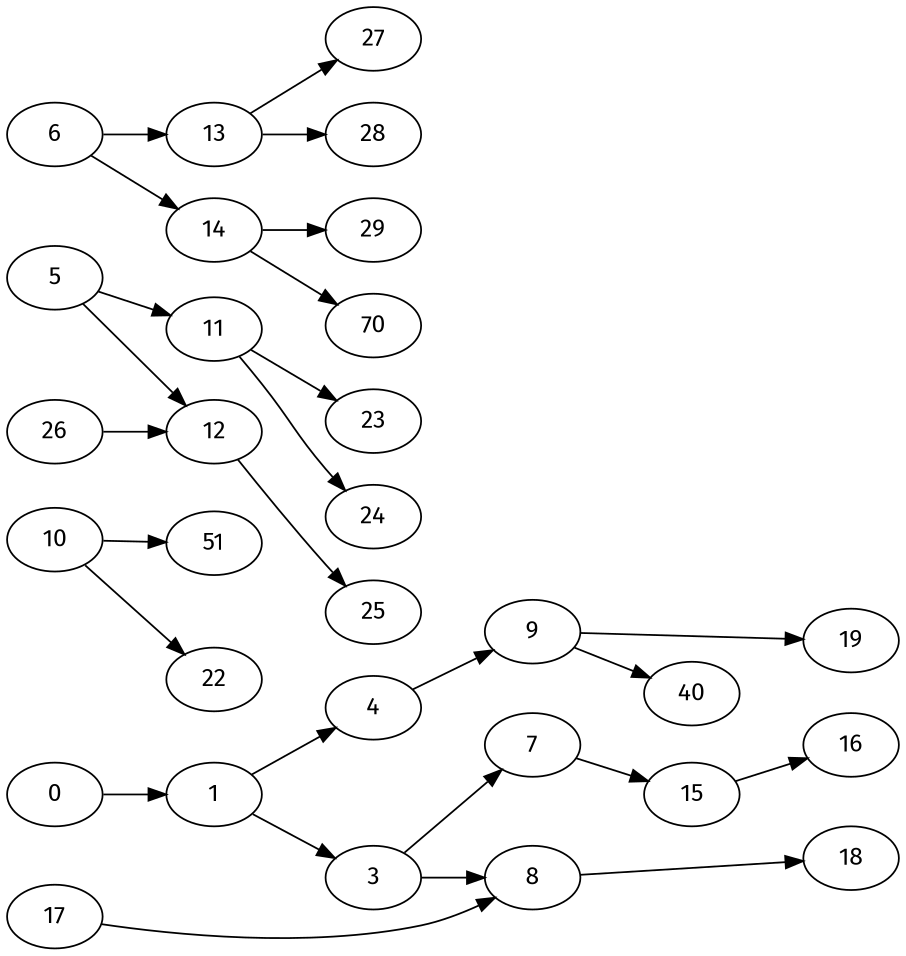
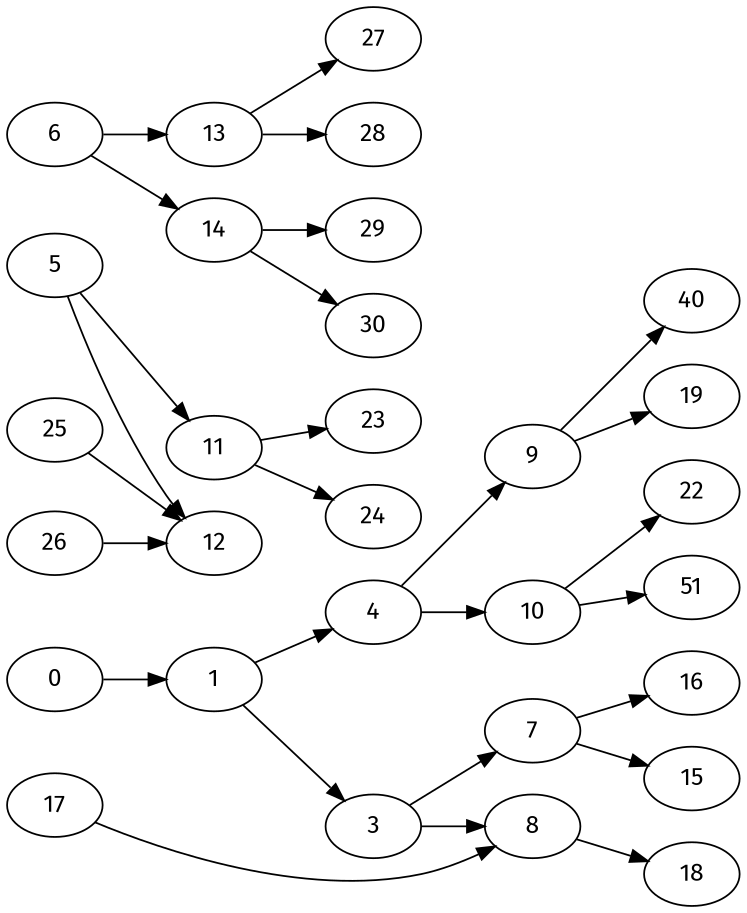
node "70": label "70" -> "30"
edge "12" -> "25": reversed
edge "4" -> "10": added
edge "15" -> "16": now "7" -> "16"
